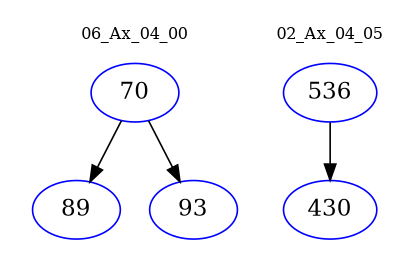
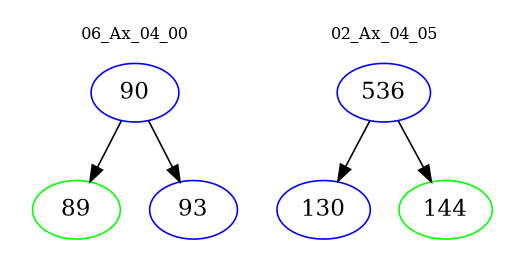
node "70": label "70" -> "90"
node "89": color blue -> green
node "430": label "430" -> "130"
node "144": added
